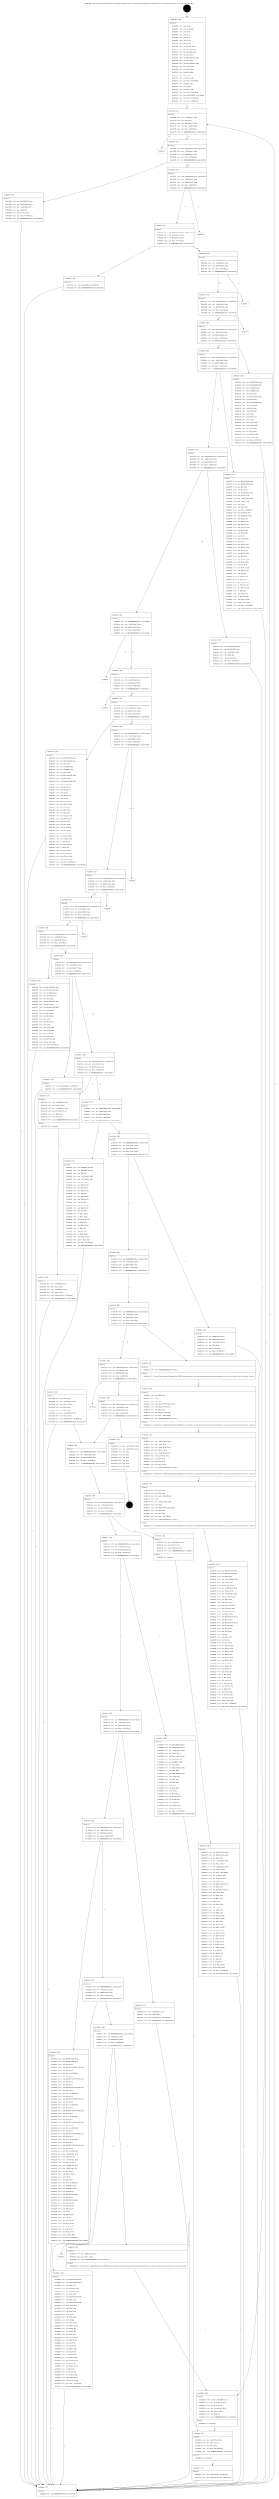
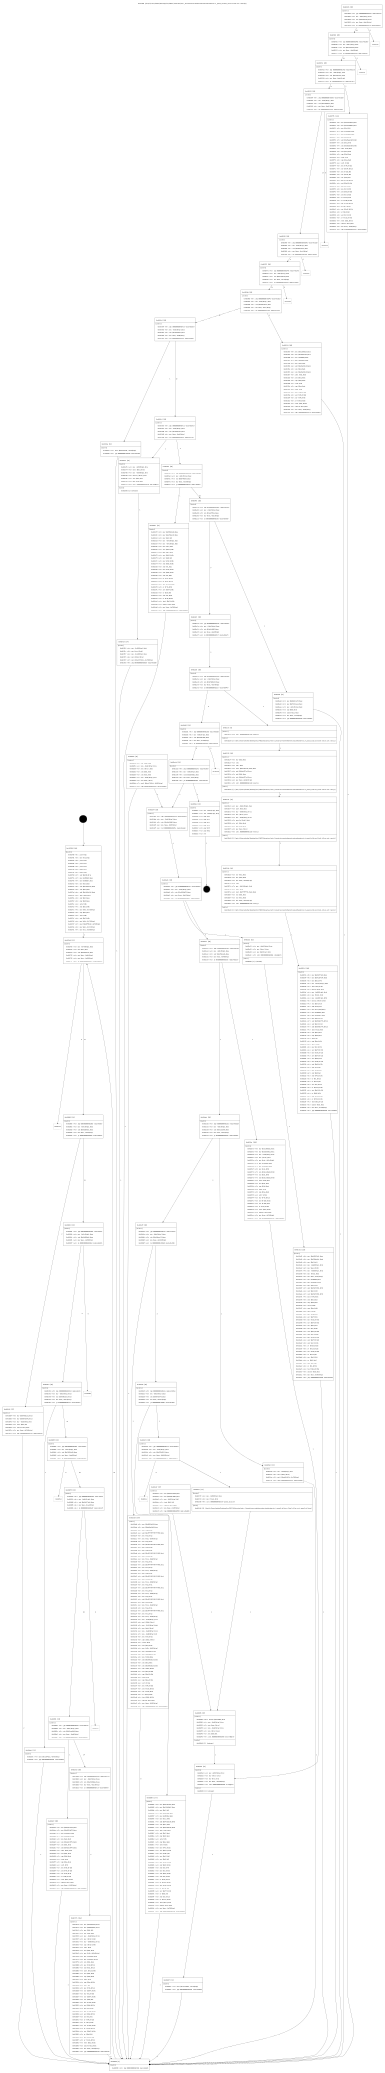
node "0x4018c9 [28]": removed
